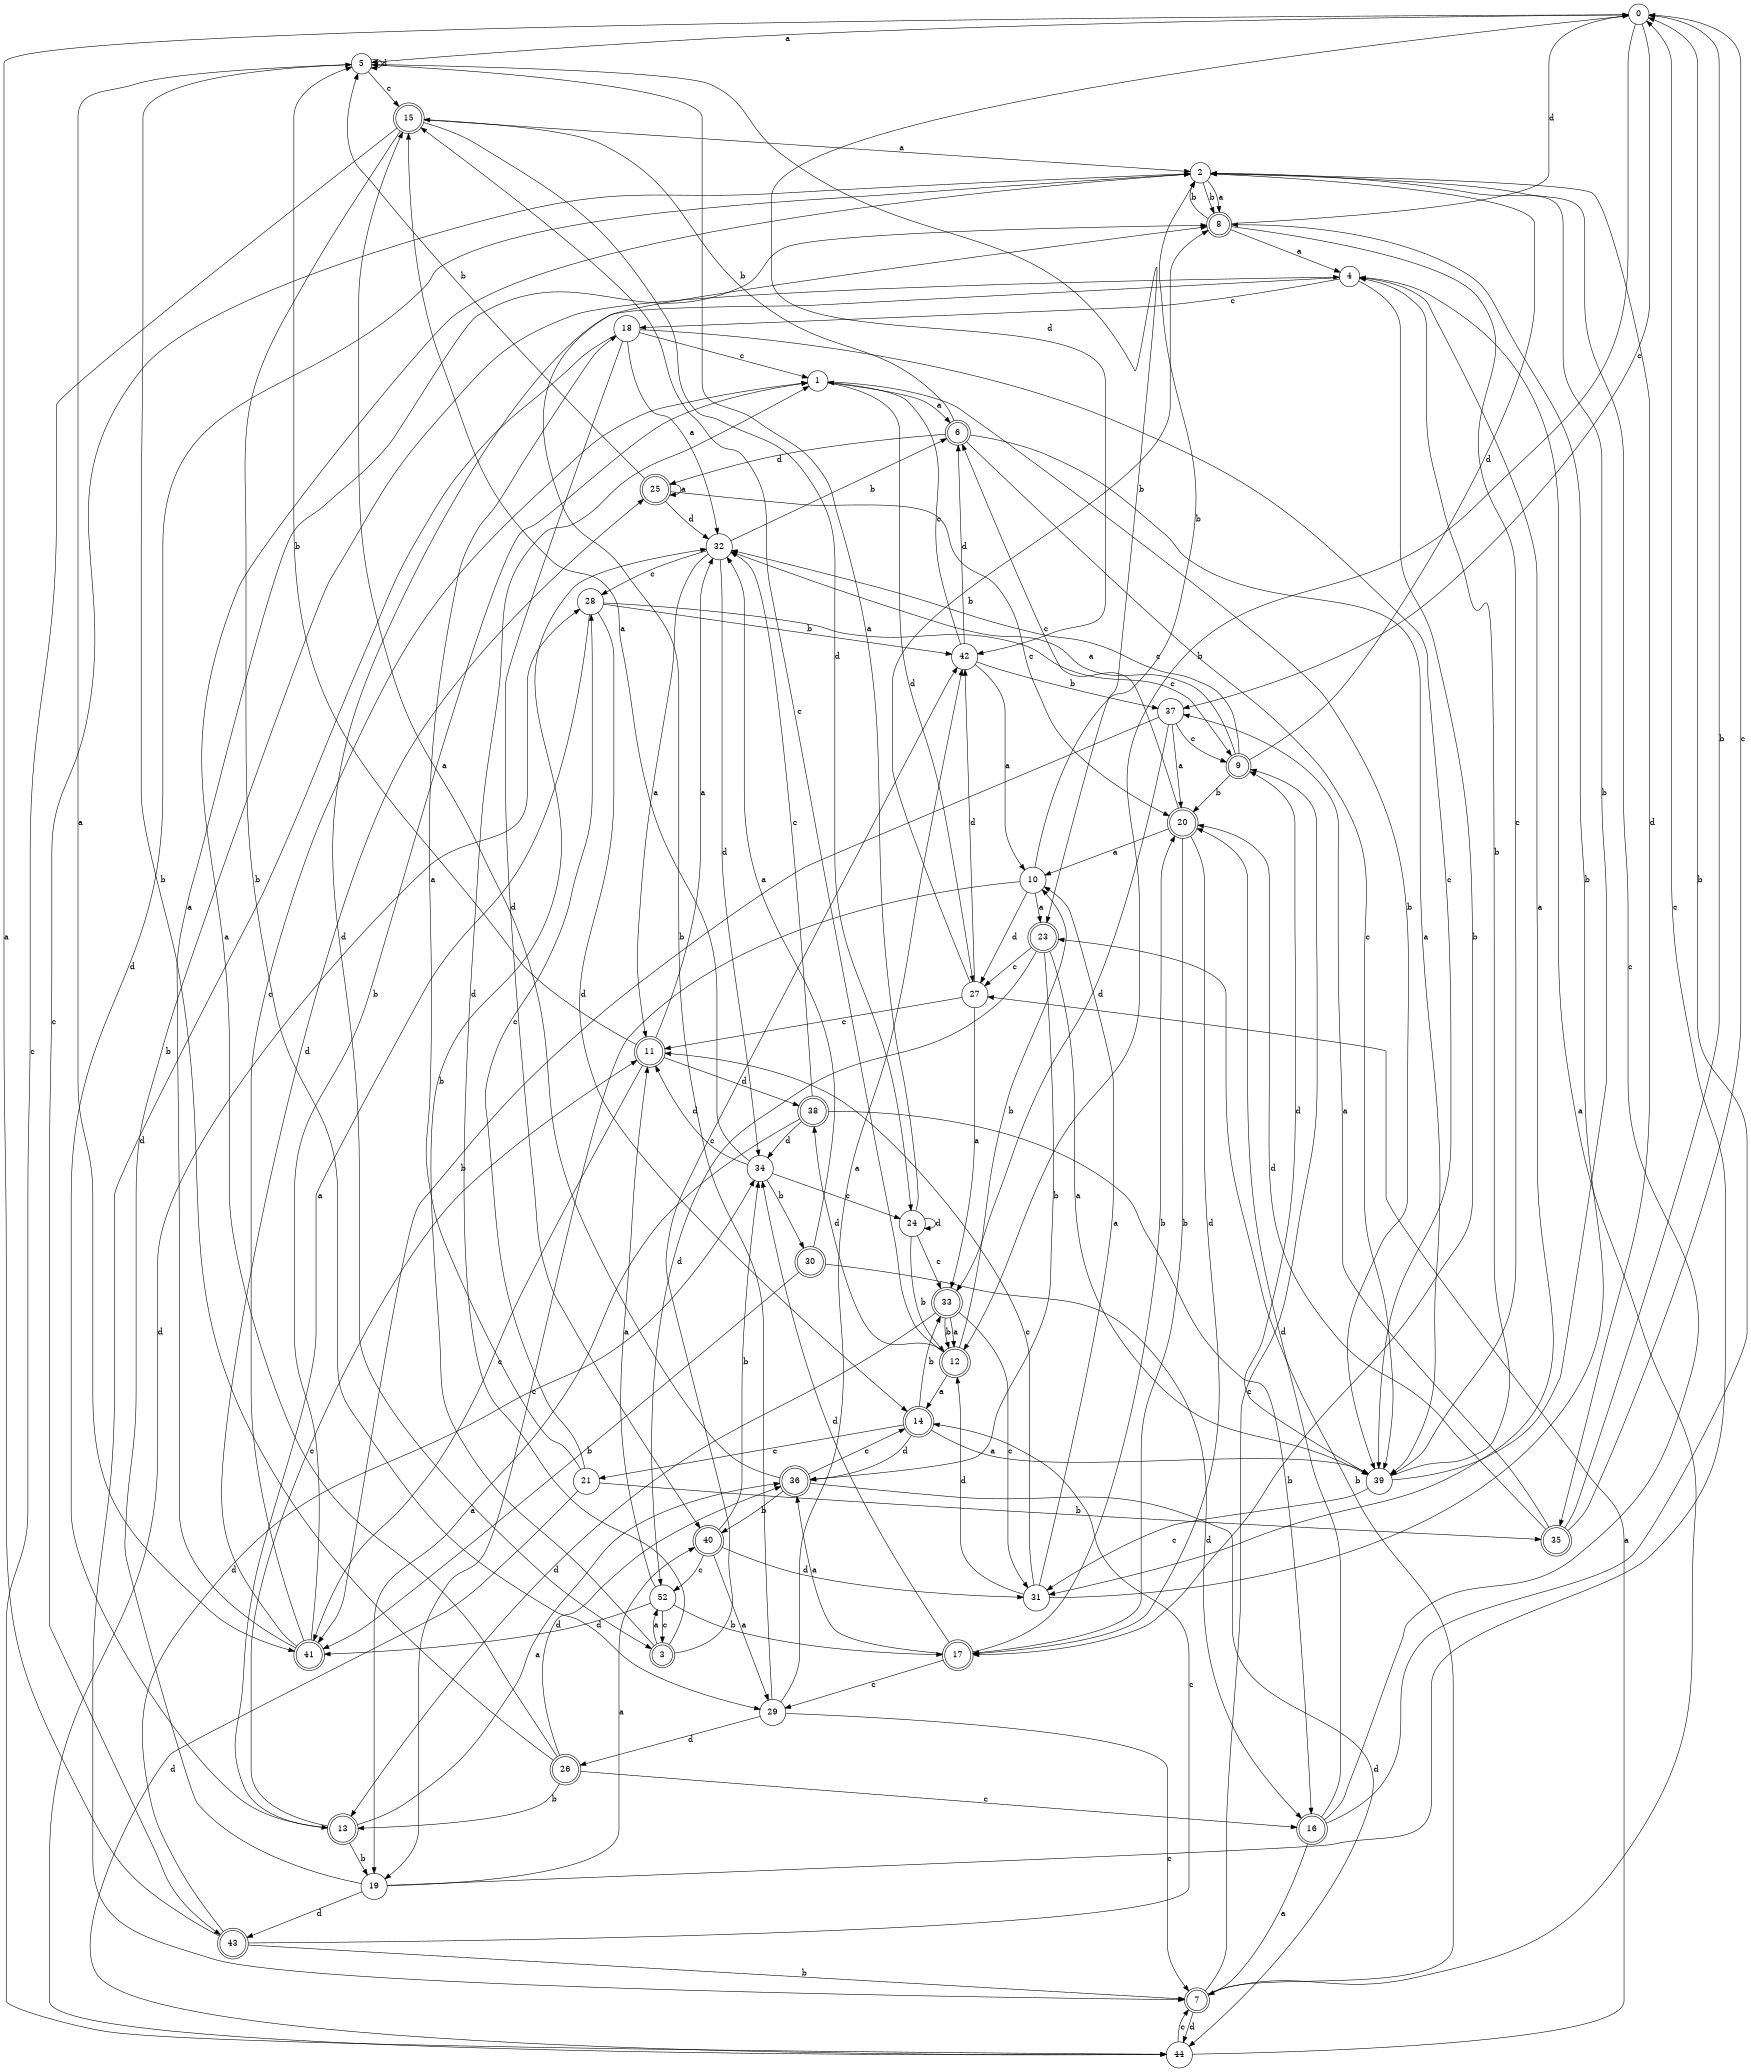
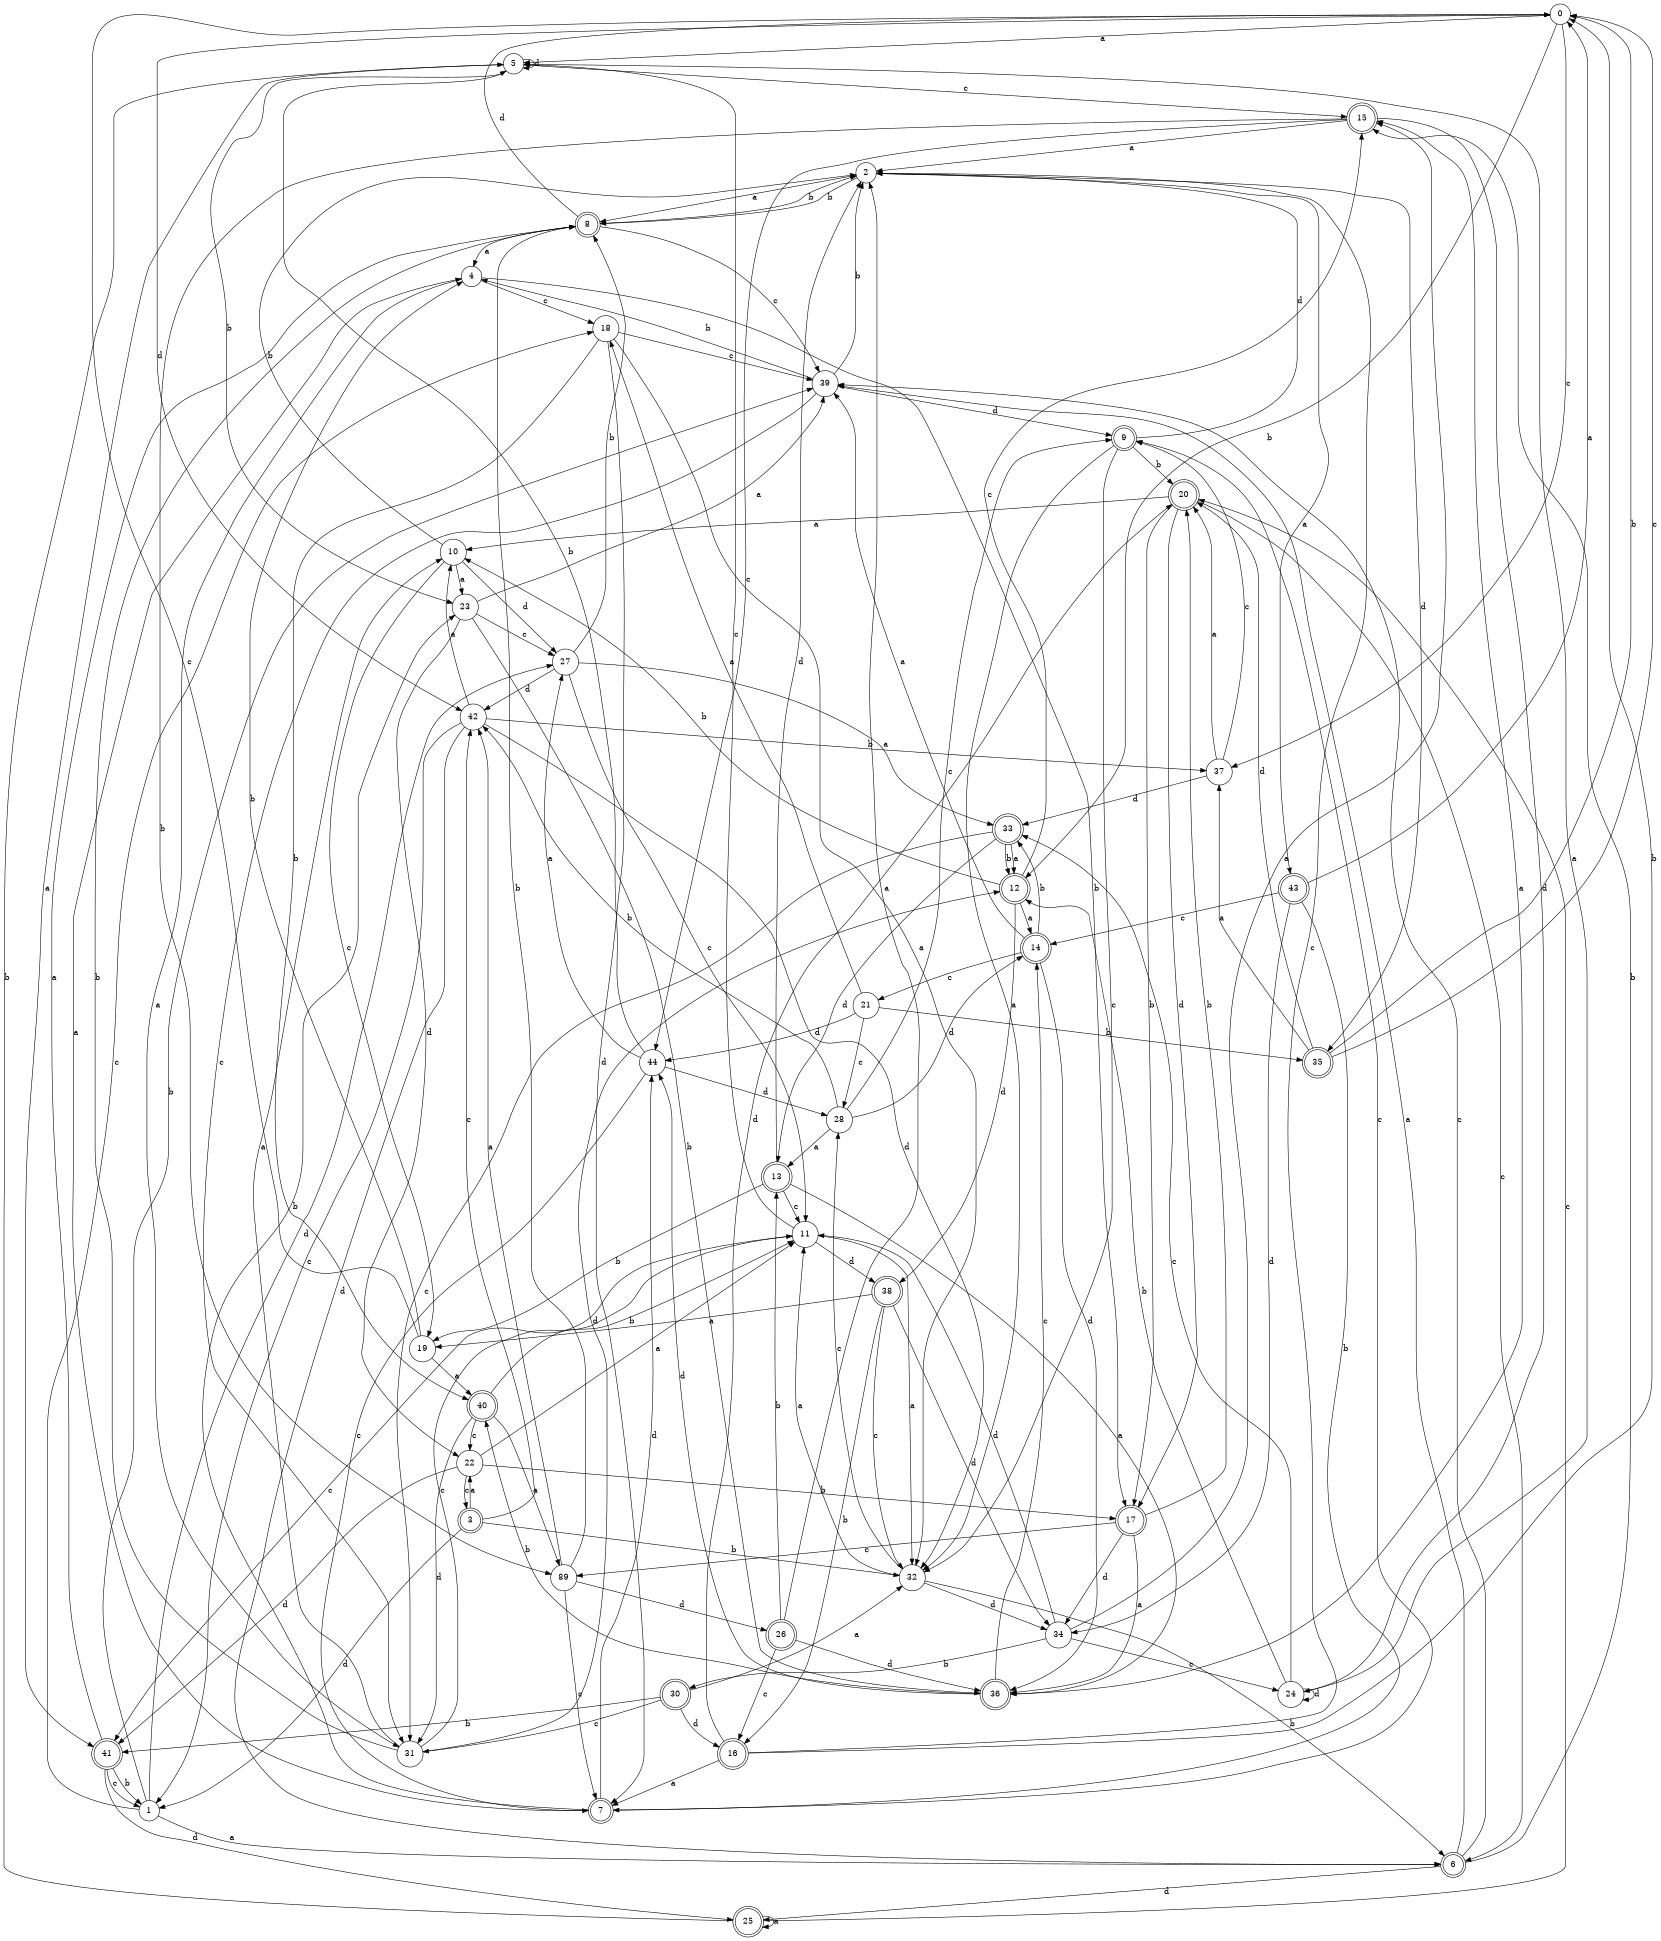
edge "18" -> "1": reversed
edge "25" -> "32": now "42" -> "32"
edge "11" -> "5": label "b" -> "c"
edge "4" -> "3": removed, label "d"
edge "26" -> "5": now "44" -> "5"
edge "18" -> "40": label "d" -> "b"
node "23": shape doublecircle -> circle
edge "2" -> "43": label "c" -> "a"
edge "37" -> "41": removed, label "b"
node "11": shape doublecircle -> circle
edge "40" -> "34": now "40" -> "11"
node "52": label "52" -> "22"
node "29": label "29" -> "89"
edge "30" -> "31": added, label "c"
edge "19" -> "43": removed, label "d"
